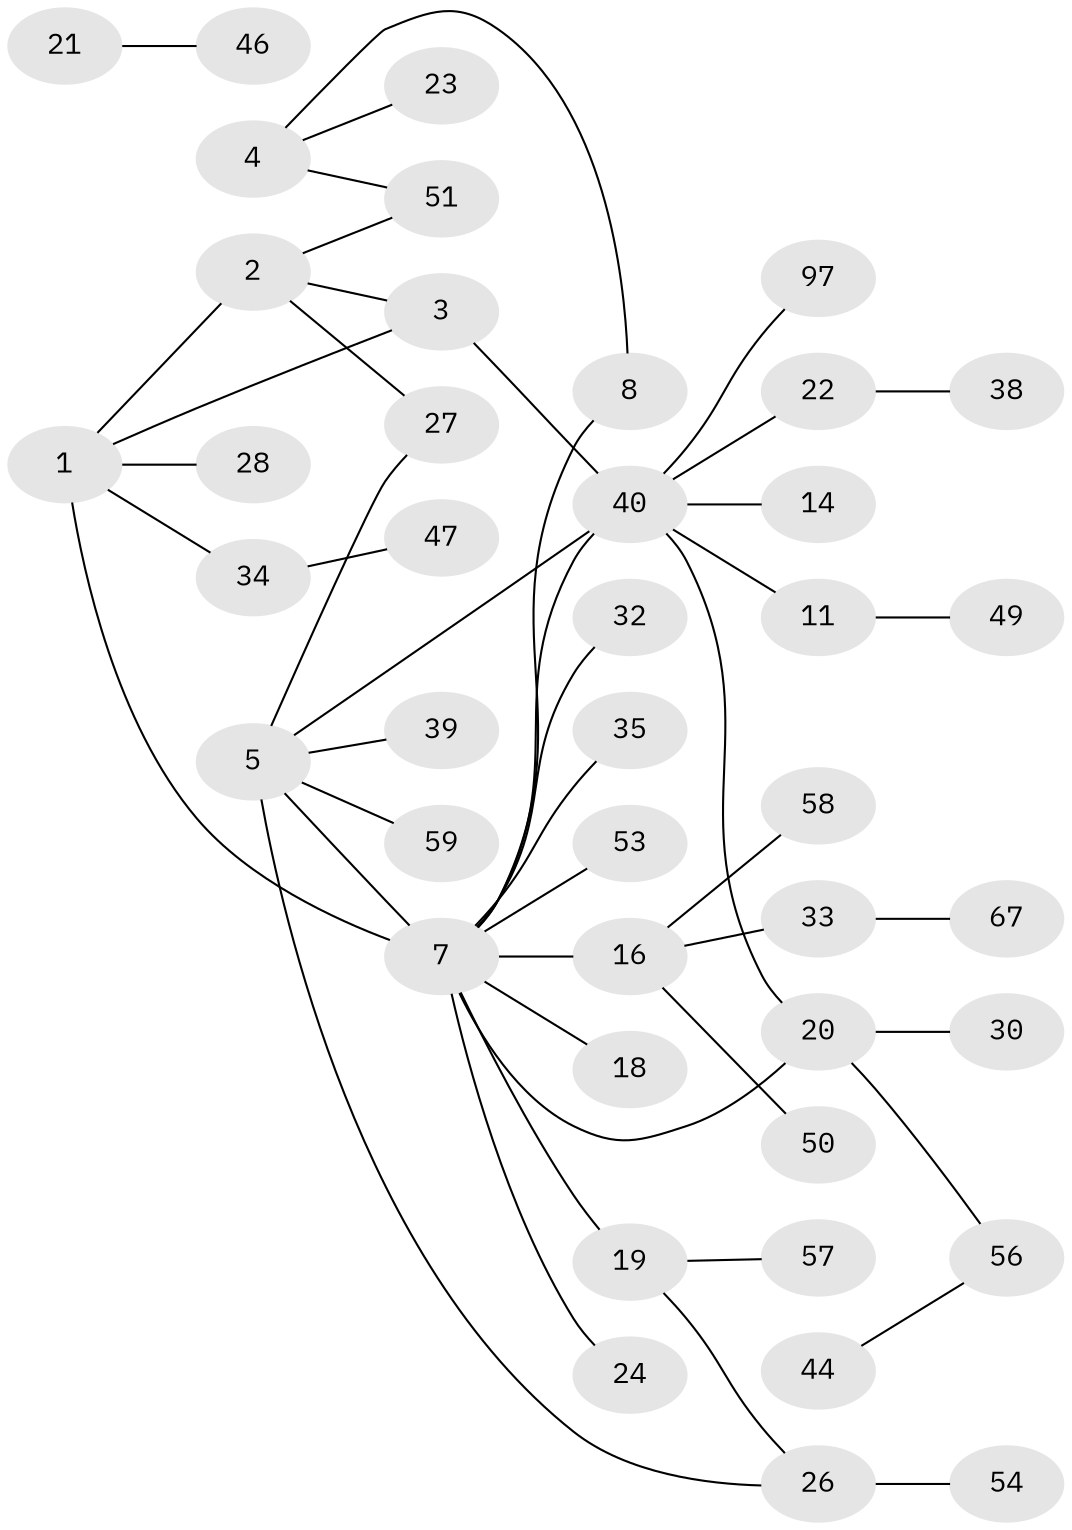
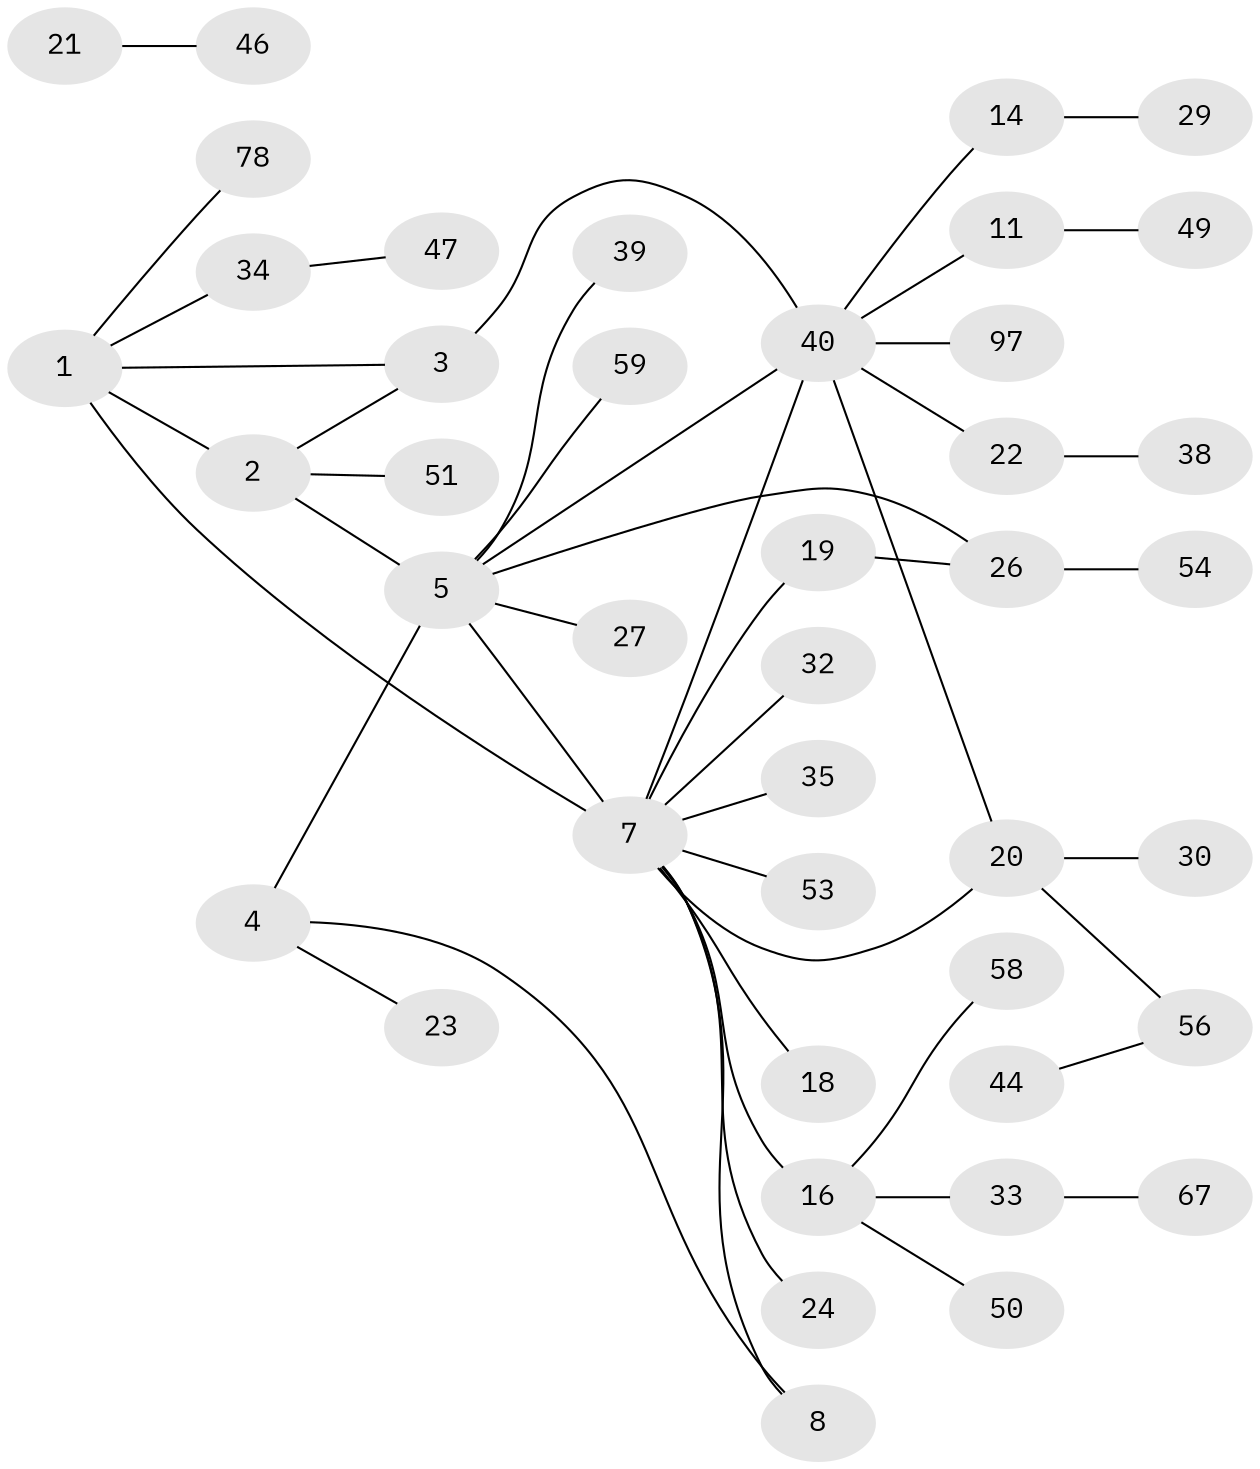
node "29": added
edge "4" -- "51": now "4" -- "5"
edge "2" -- "27": now "2" -- "5"
node "28": label "28" -> "78"
node "57": removed
